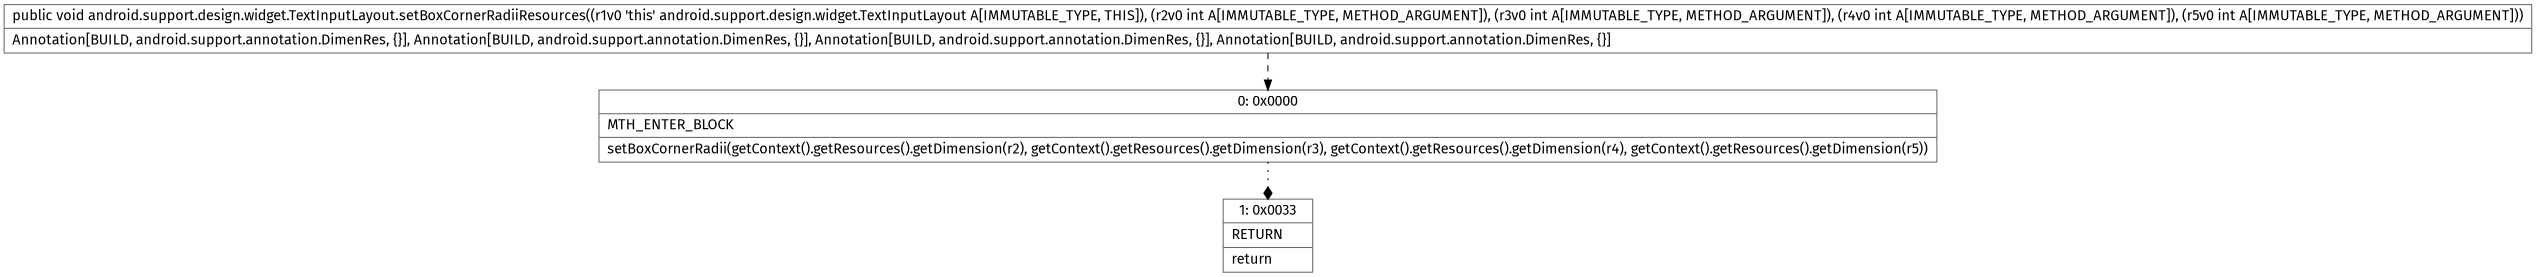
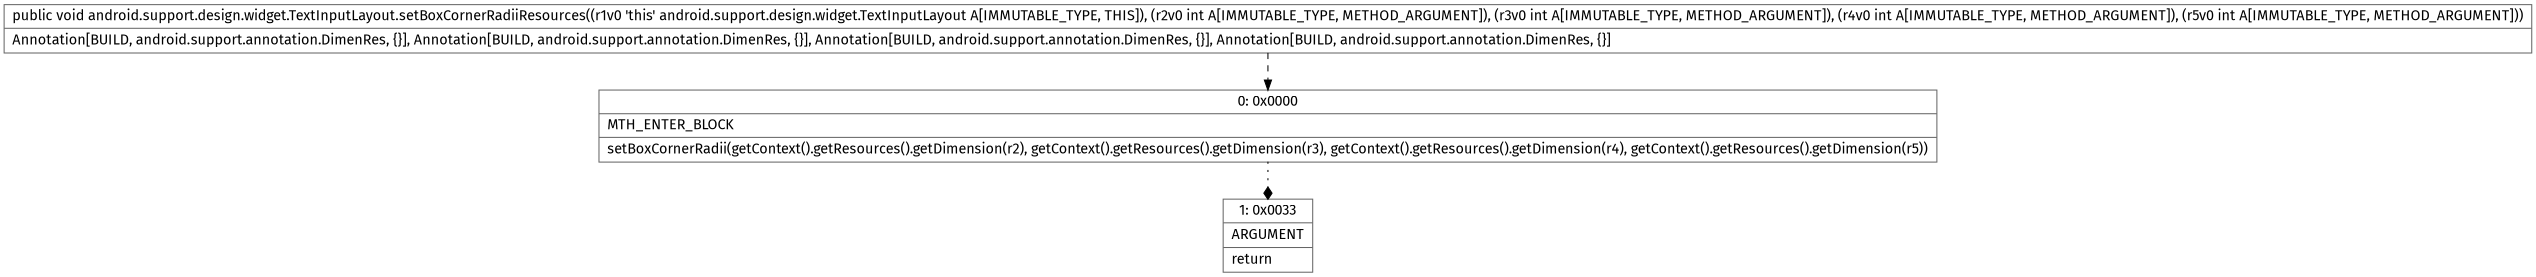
node "1: 0x0033": text "RETURN" -> "ARGUMENT"
